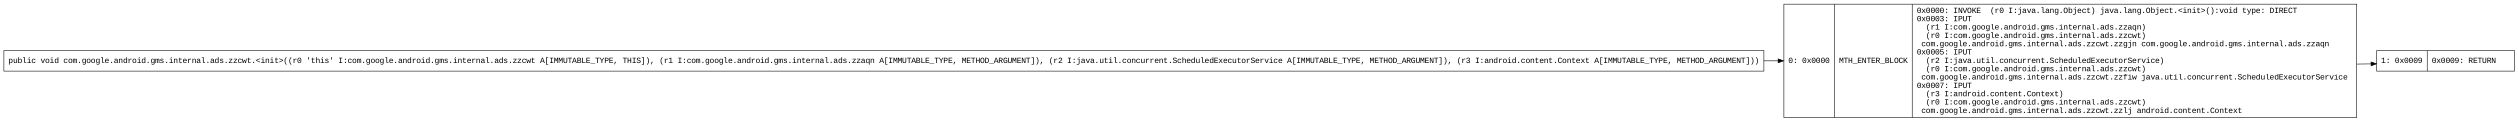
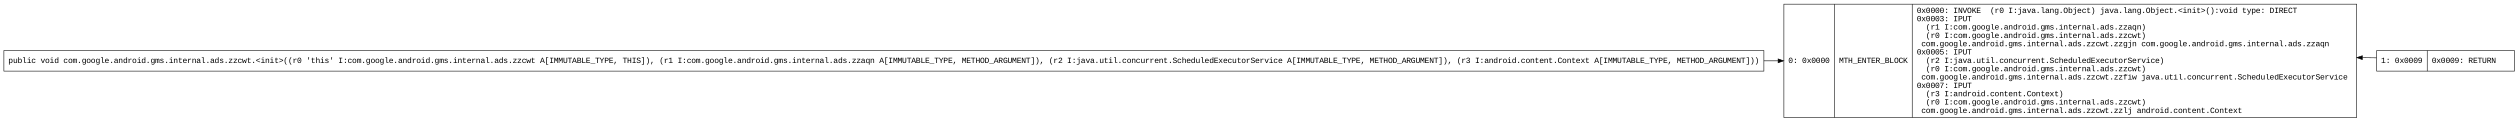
edge "0: 0x0000" -> "1: 0x0009": reversed
